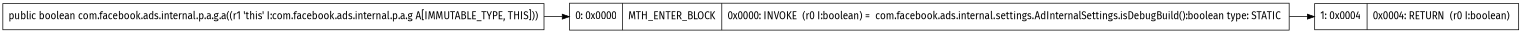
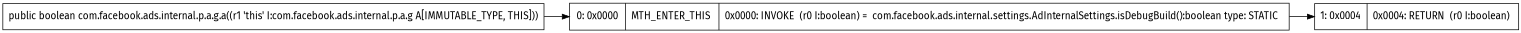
node "0: 0x0000": text "MTH_ENTER_BLOCK" -> "MTH_ENTER_THIS"
